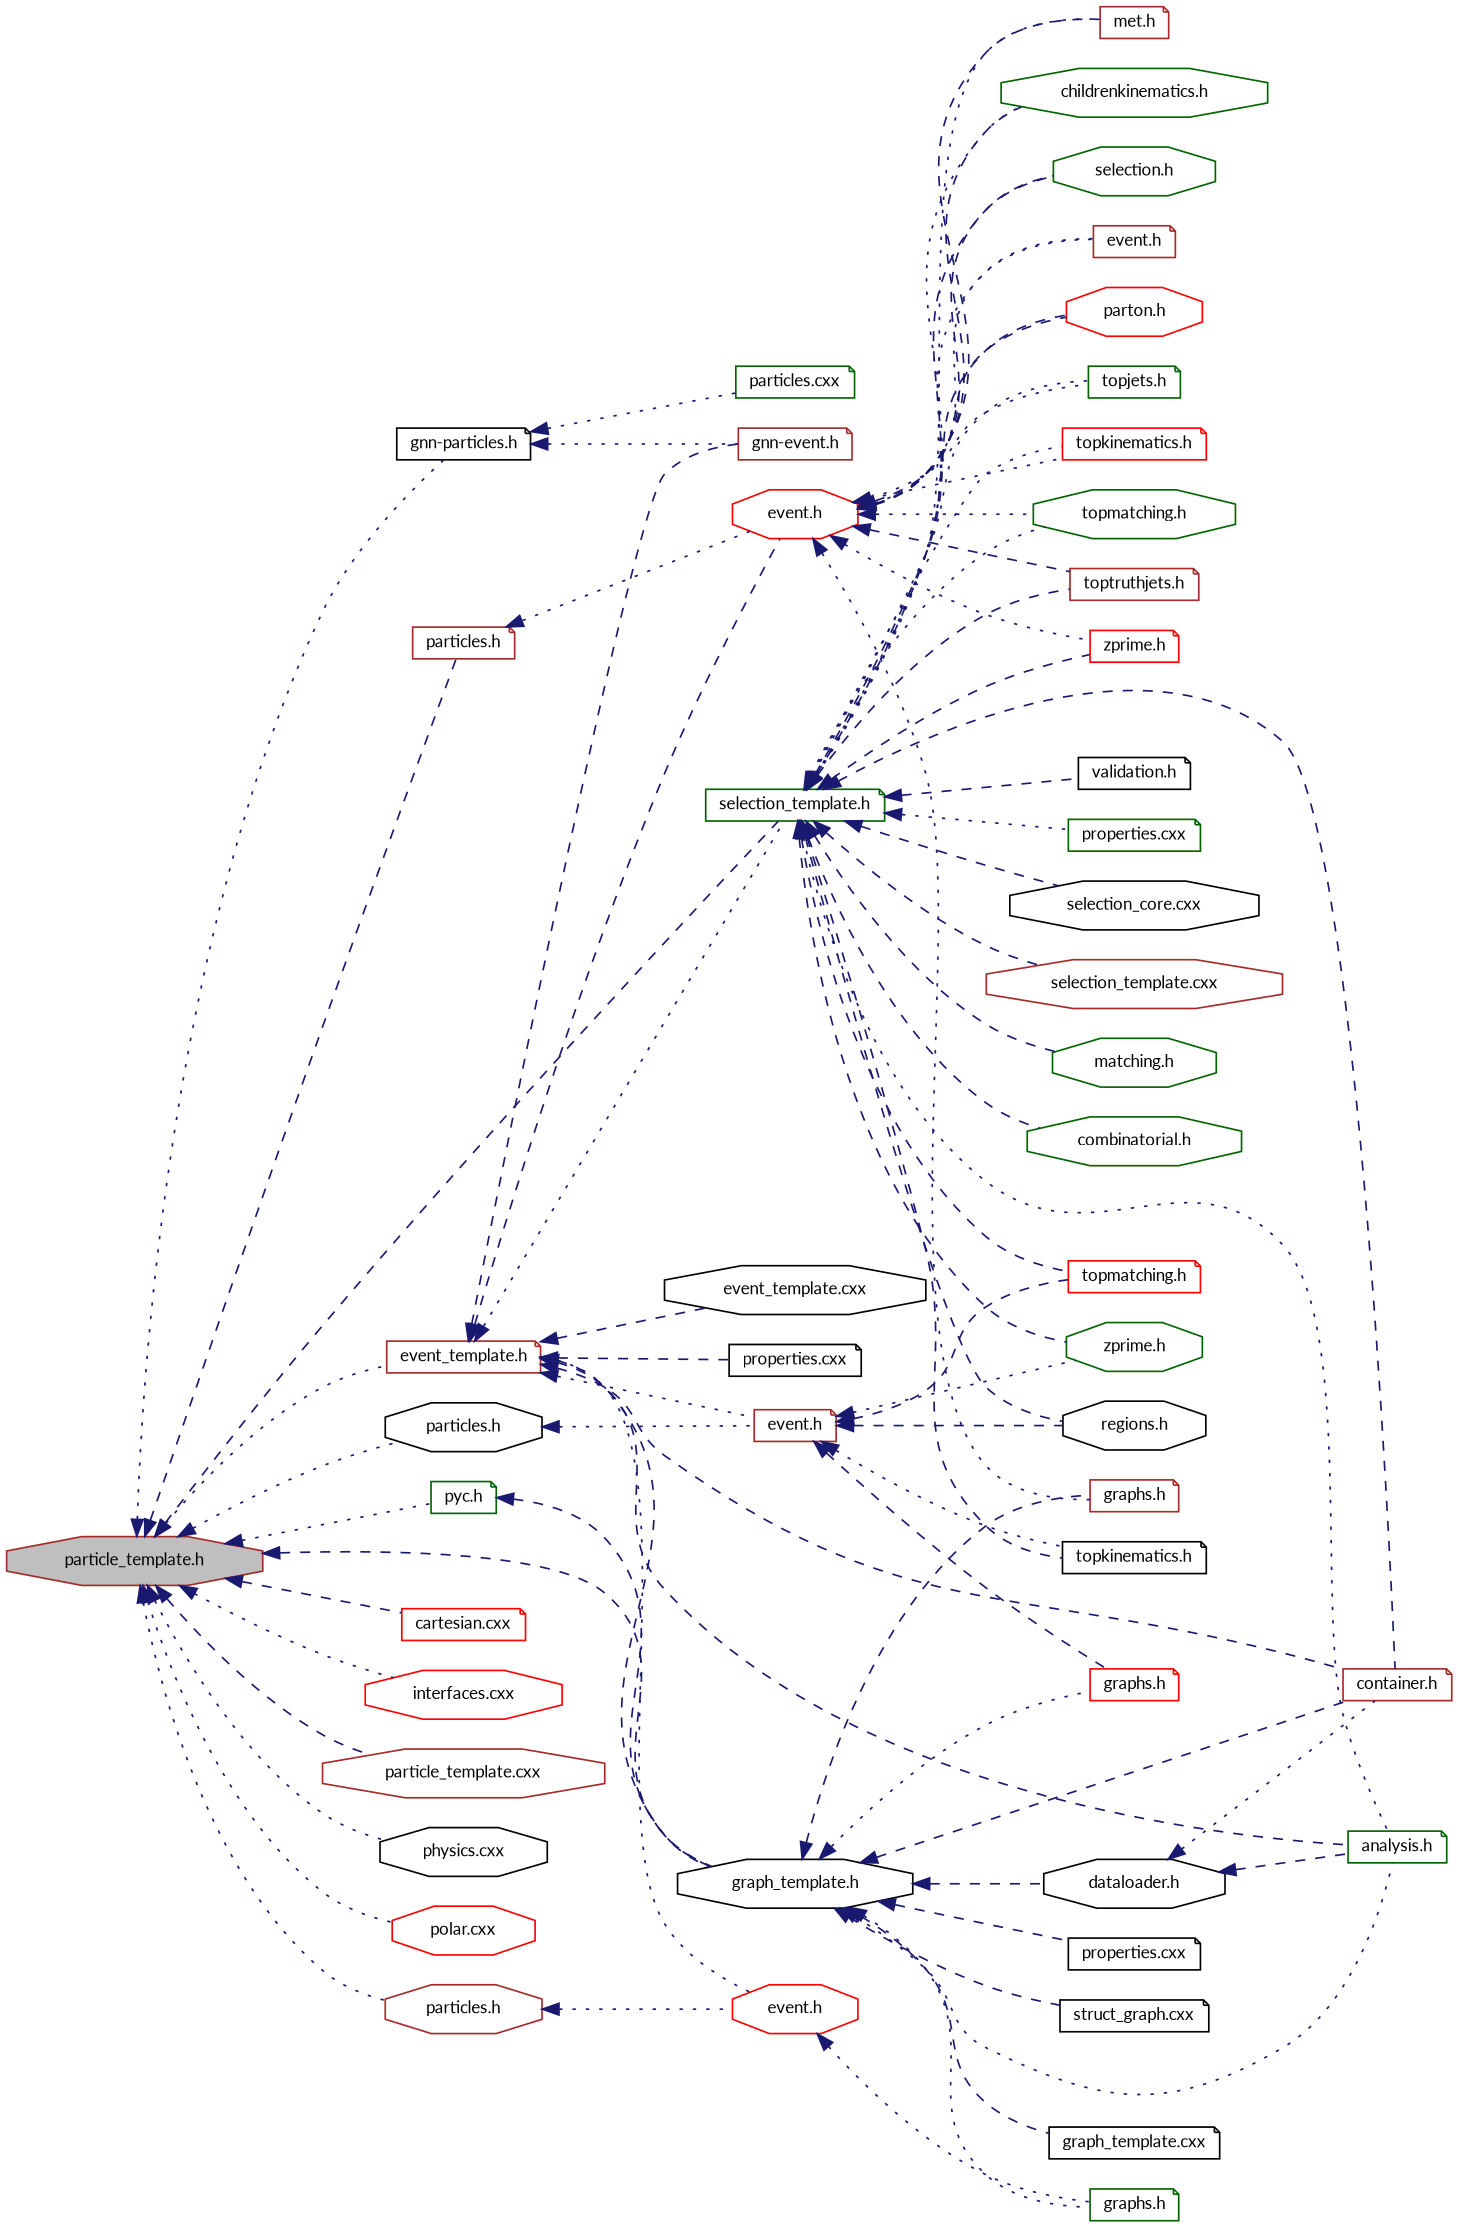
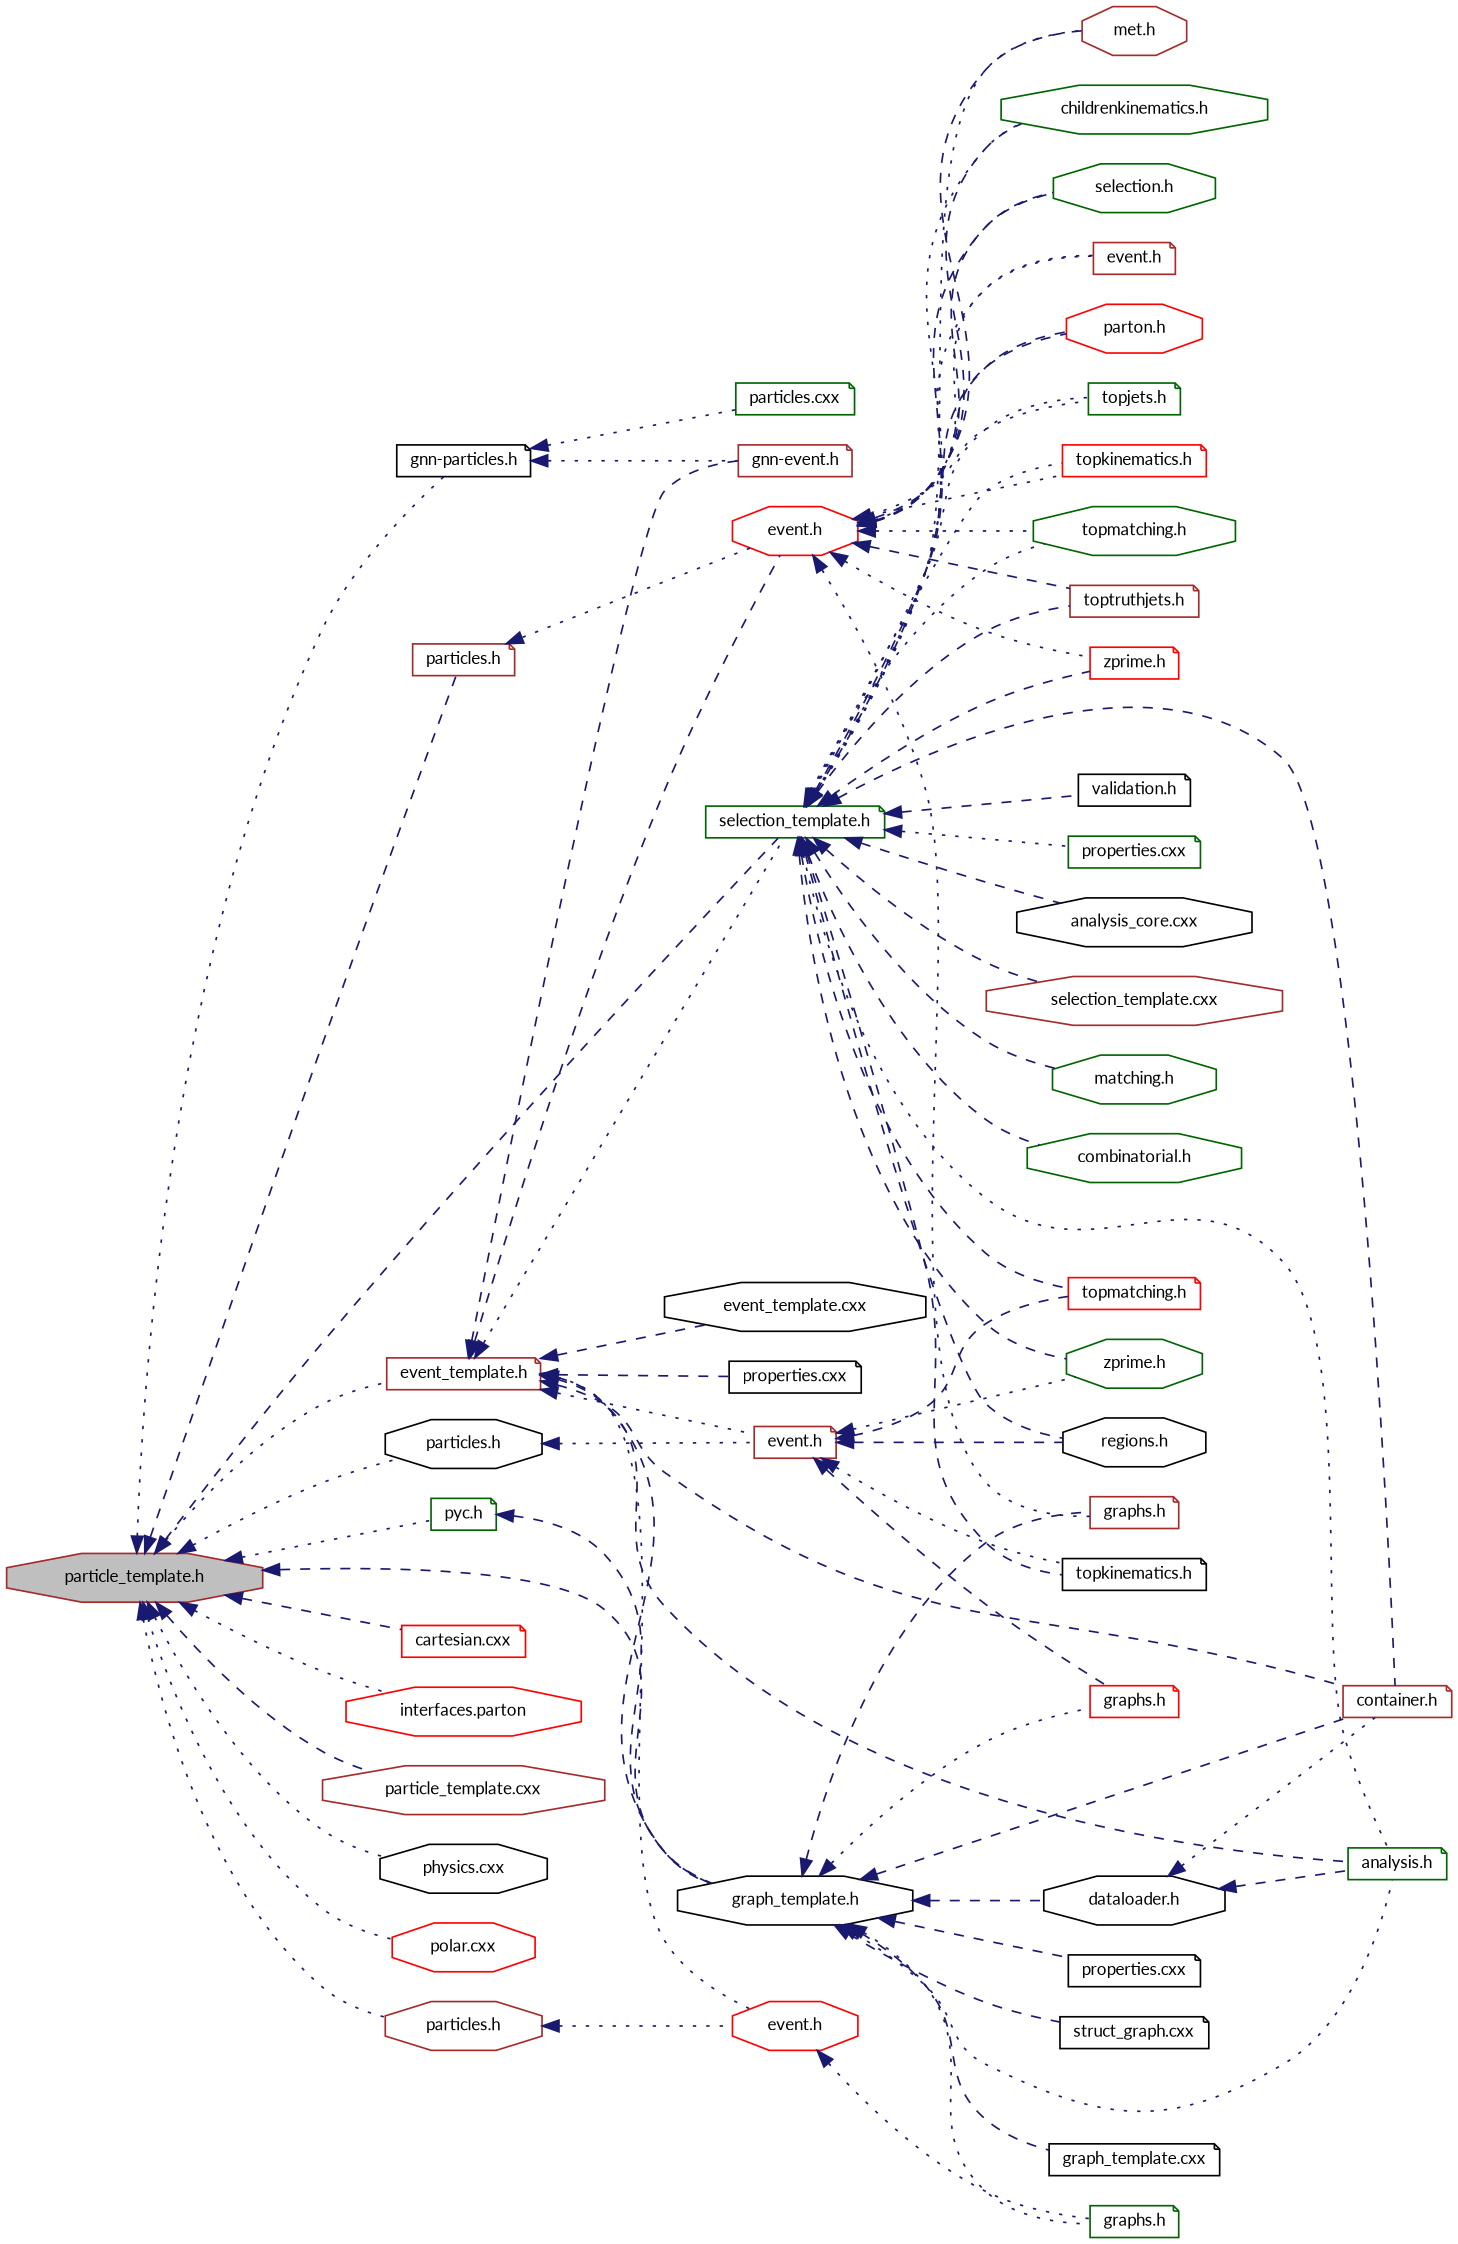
node "met.h": shape note -> octagon
node "selection_core.cxx": label "selection_core.cxx" -> "analysis_core.cxx"
node "interfaces.cxx": label "interfaces.cxx" -> "interfaces.parton"
